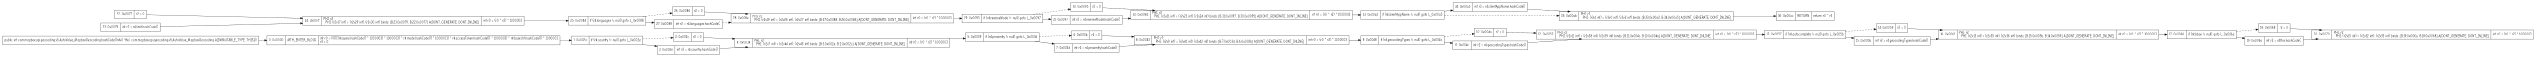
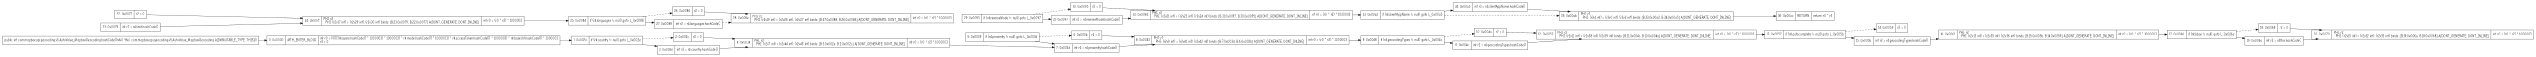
edge "28: 0x008e" -> "29: 0x0093": removed
edge "14: 0x0059" -> "16: 0x0061": removed
edge "4: 0x0034" -> "5: 0x0039": now "4: 0x0034" -> "7: 0x003d"
